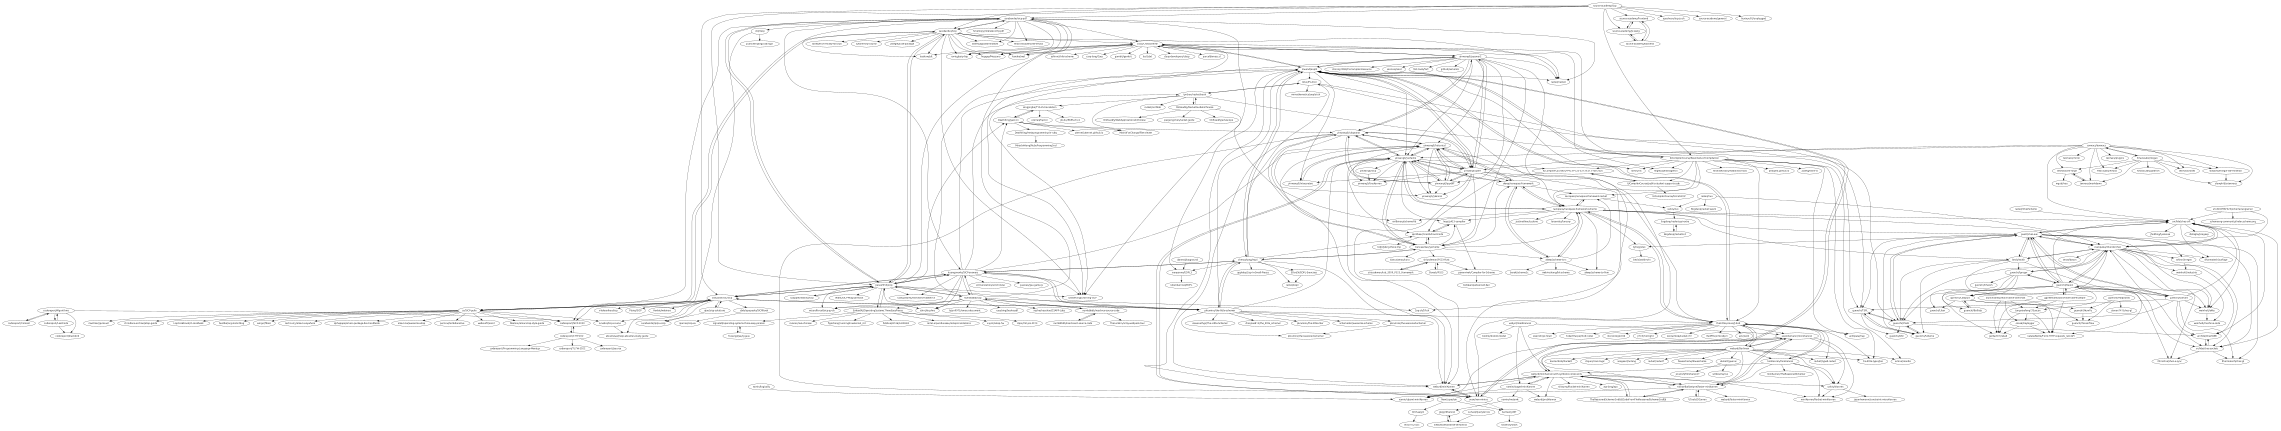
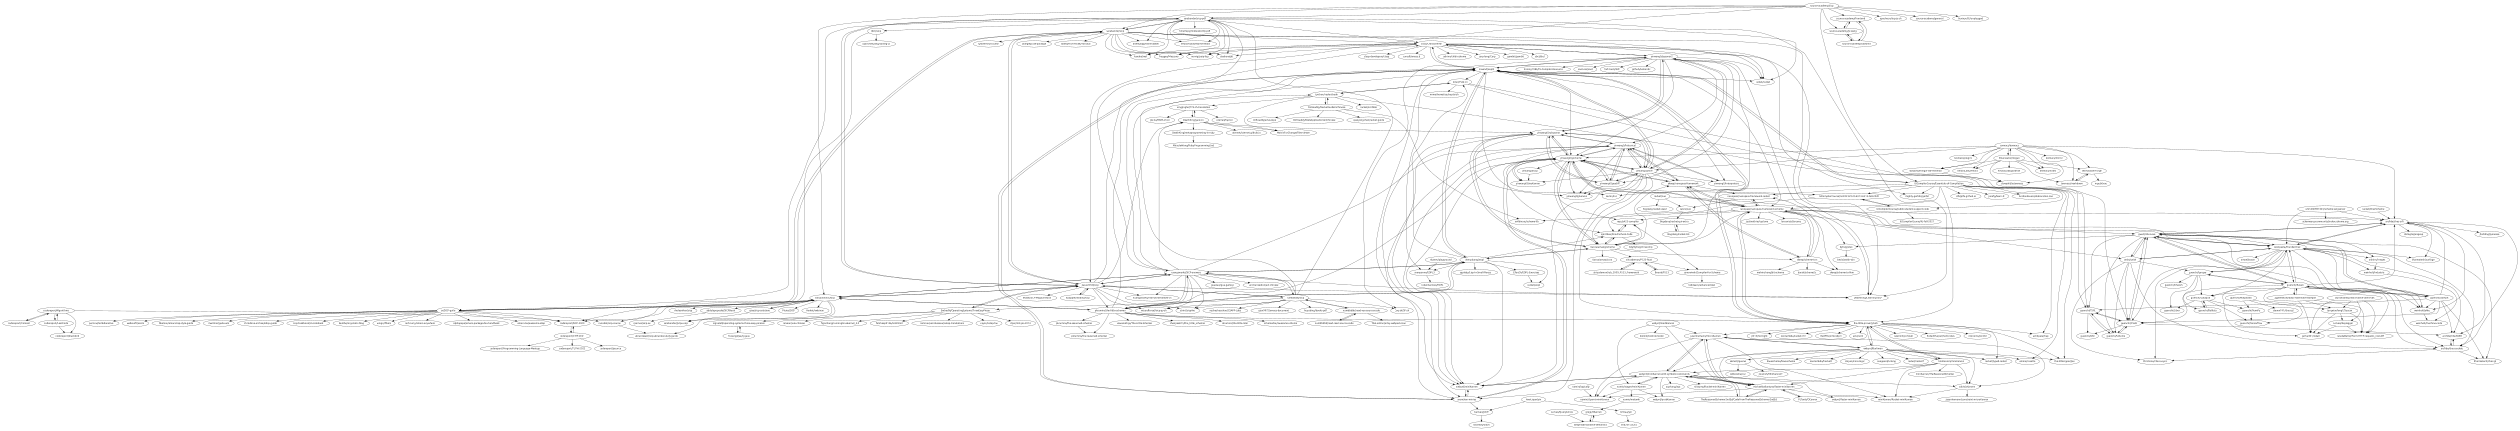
edge "IUCompilerCourse/Essentials-of-Compilation" -> "cisco/ChezScheme": removed
